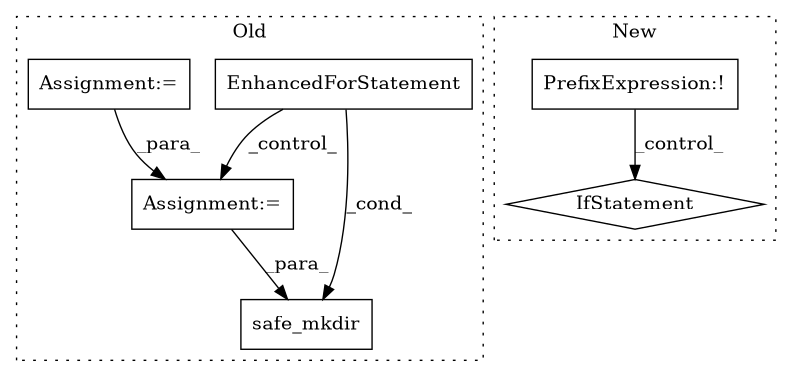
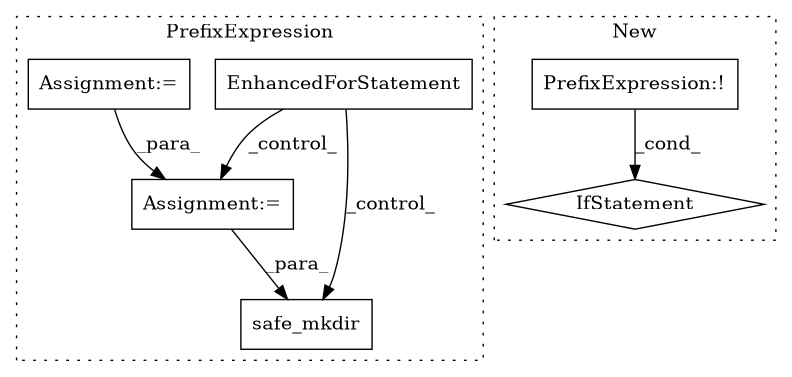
cluster "Old": label "Old" -> "PrefixExpression"
edge "PrefixExpression:!" -> "IfStatement": label "_control_" -> "_cond_"
edge "EnhancedForStatement" -> "safe_mkdir": label "_cond_" -> "_control_"
